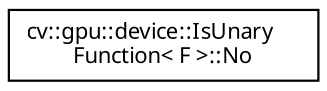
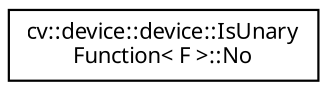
node "cv::gpu::device::IsUnary Function< F >::No": label "cv::gpu::device::IsUnary Function< F >::No" -> "cv::device::device::IsUnary Function< F >::No"
